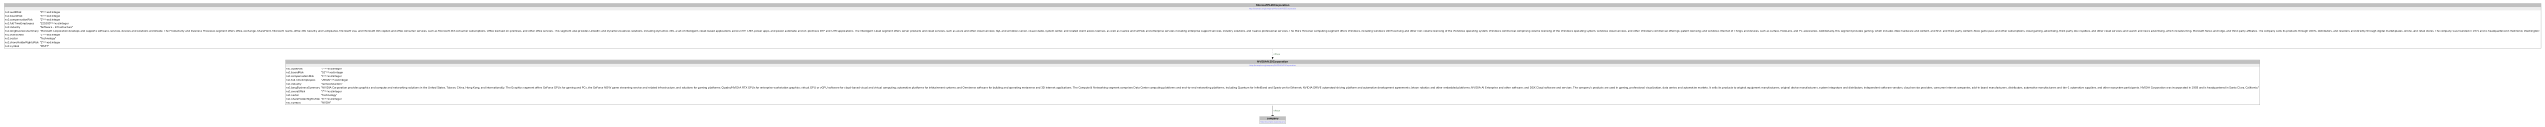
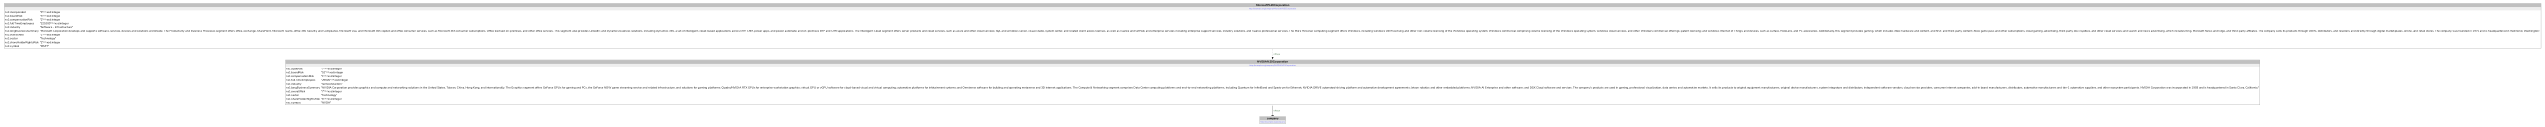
node "Microsoft%20Corporation": text "ns1:auditRisk" -> "ns1:incorporated"
